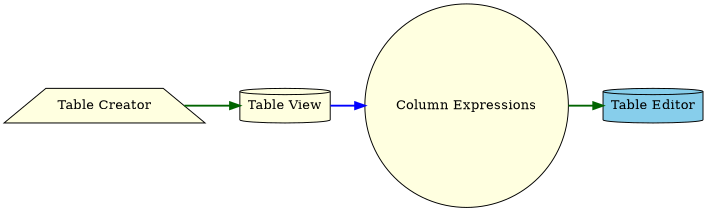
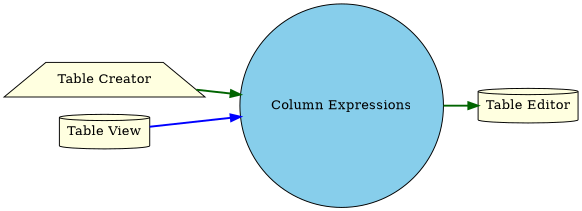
edge "Table Creator" -> "Table View": now "Table Creator" -> "Column Expressions"
node "Column Expressions": fillcolor lightyellow -> skyblue
node "Table Editor": fillcolor skyblue -> lightyellow
